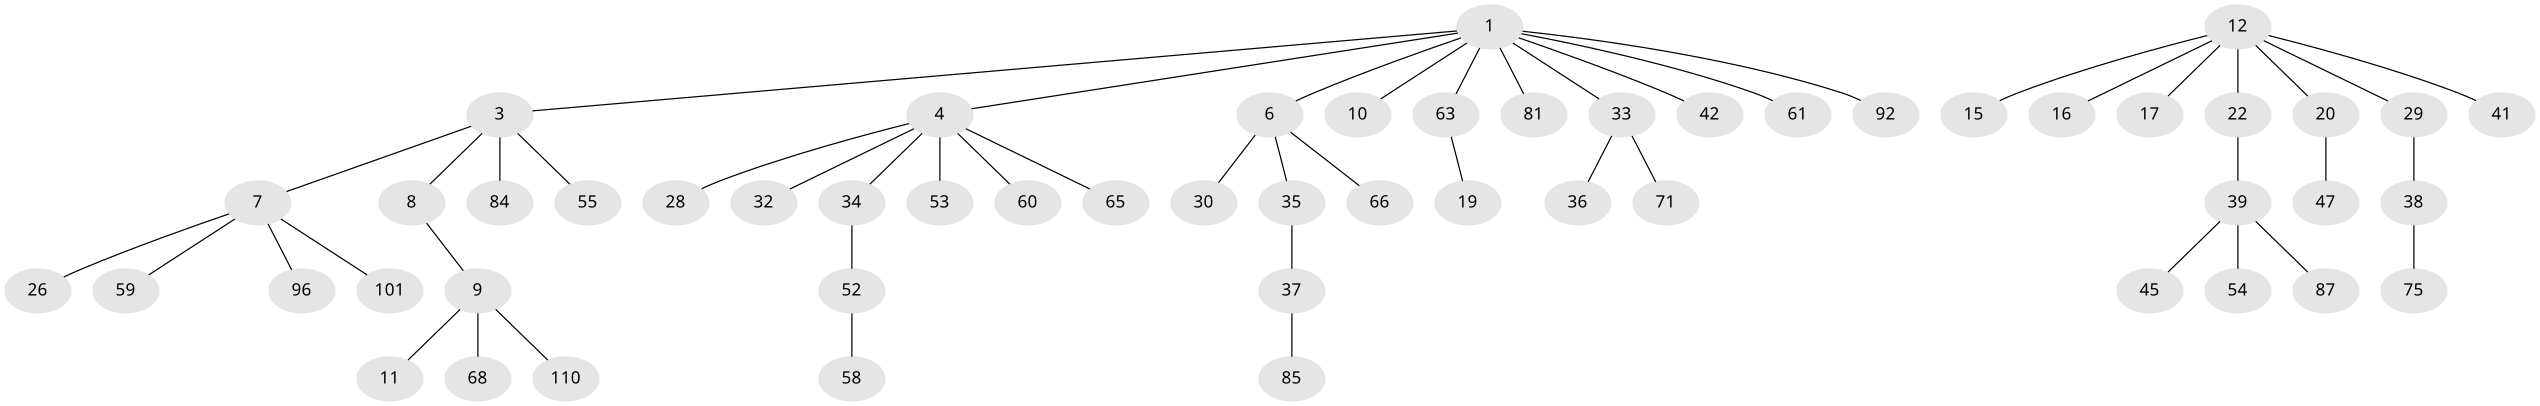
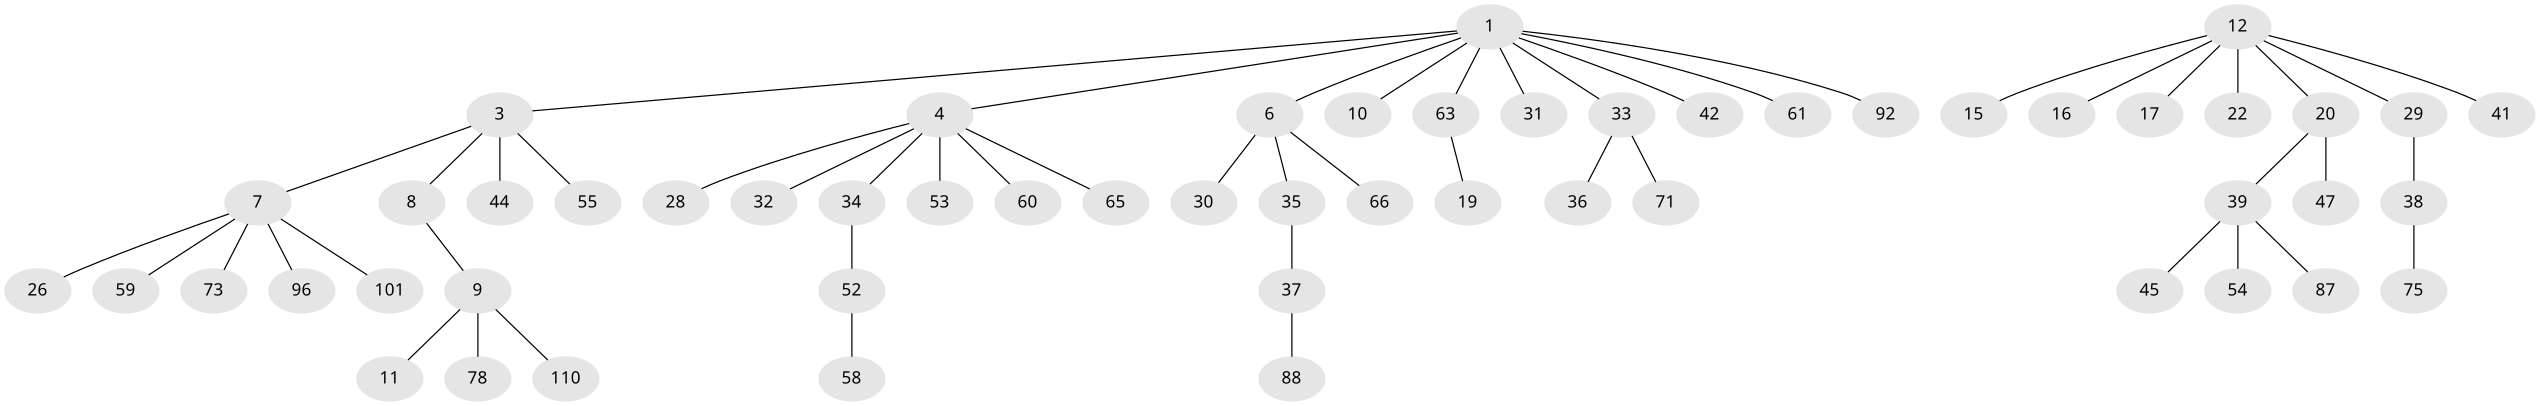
node "81": label "81" -> "31"
edge "22" -- "39": now "20" -- "39"
node "84": label "84" -> "44"
node "73": added
node "68": label "68" -> "78"
node "85": label "85" -> "88"
